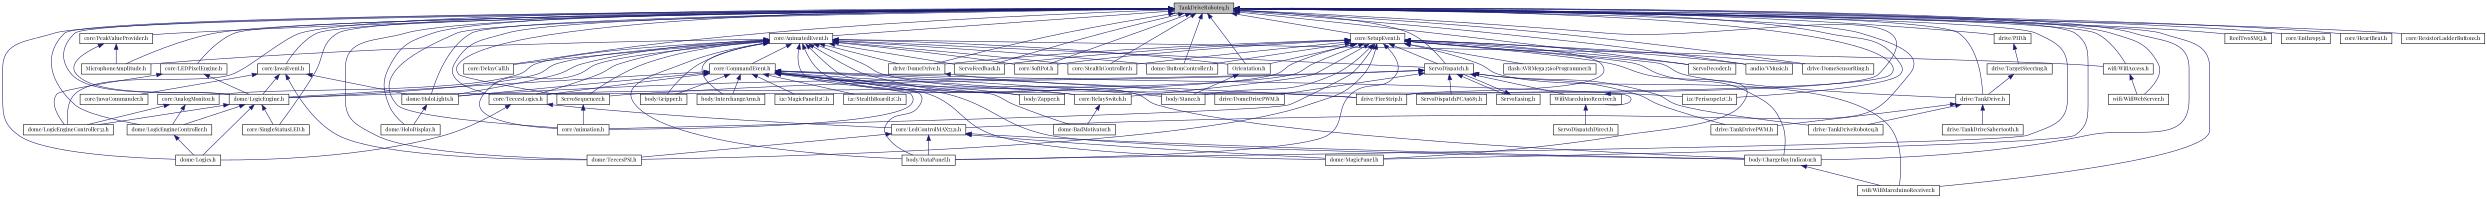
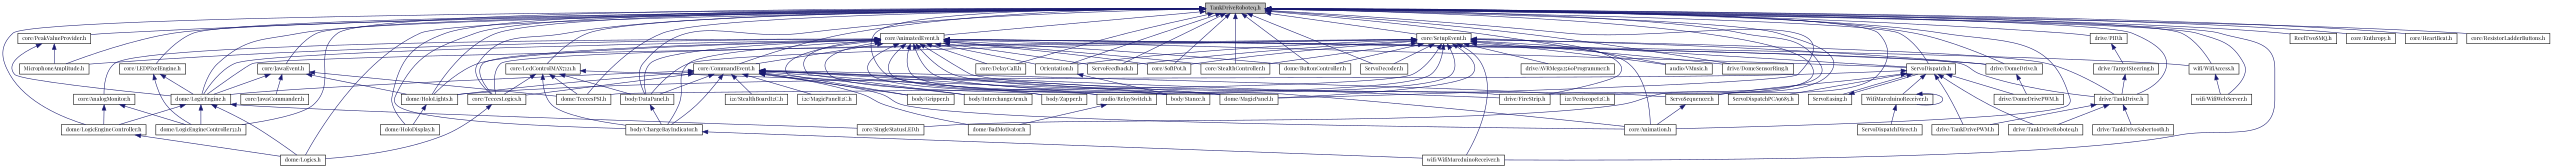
edge "core/CommandEvent.h" -> "TankDriveRoboteq.h": added
edge "drive/TankDrive.h" -> "core/AnimatedEvent.h": added
edge "body/ChargeBayIndicator.h" -> "core/SetupEvent.h": now "body/ChargeBayIndicator.h" -> "body/DataPanel.h"
node "flash/AVRMega2560Programmer.h": label "flash/AVRMega2560Programmer.h" -> "drive/AVRMega2560Programmer.h"
edge "dome/MagicPanel.h" -> "core/AnimatedEvent.h": added
node "core/RelaySwitch.h": label "core/RelaySwitch.h" -> "audio/RelaySwitch.h"
edge "core/LedControlMAX7221.h" -> "core/TeecesLogics.h": reversed
